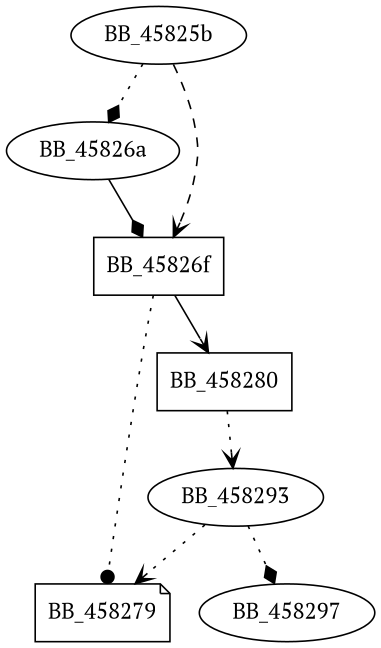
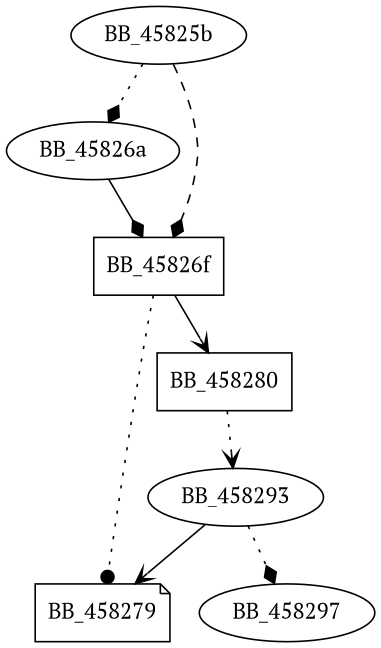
edge "BB_45825b" -> "BB_45826f": arrowhead vee -> diamond
edge "BB_458293" -> "BB_458279": style dotted -> solid
